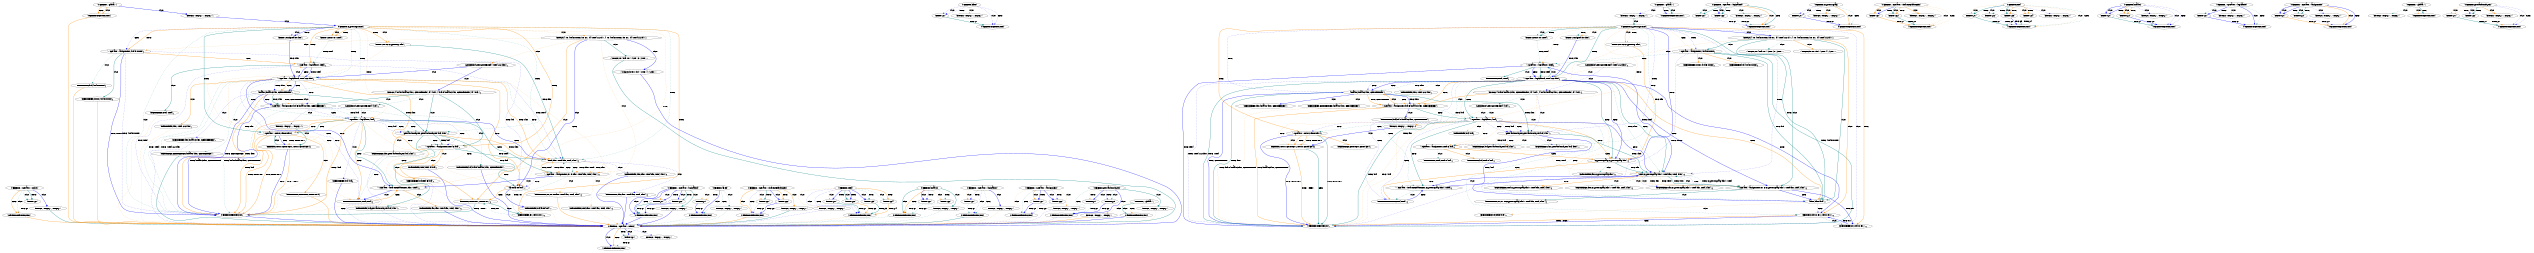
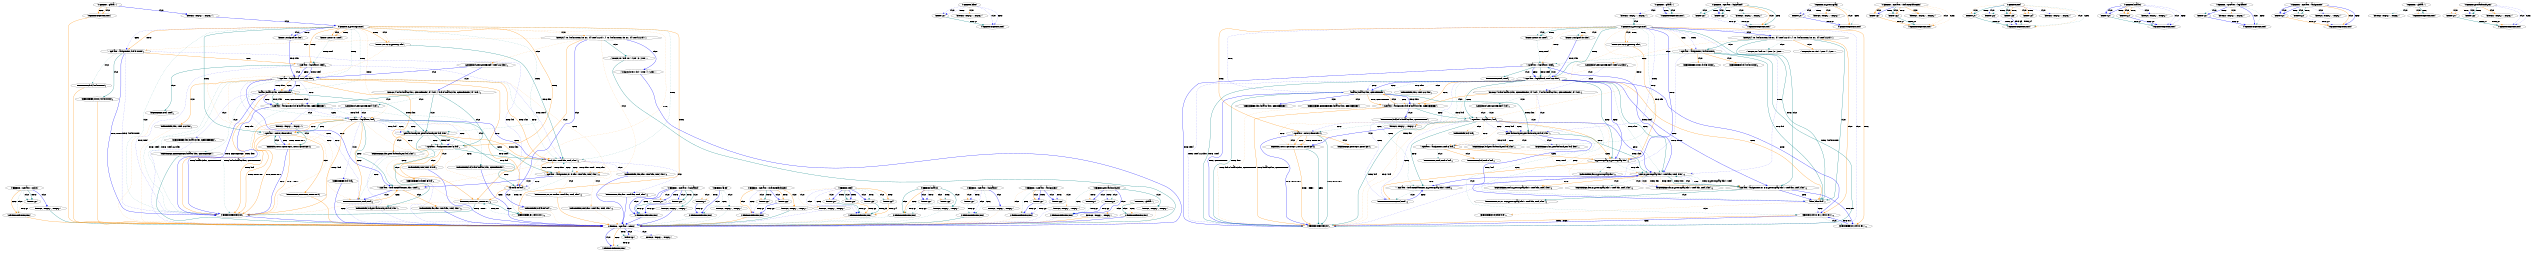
edge "(crypto_rng_alg,crypto_rng_alg(tfm))" -> "(seed,crypto_rng_alg(tfm)->seed(tfm, seed, slen))": style bold -> dashed
